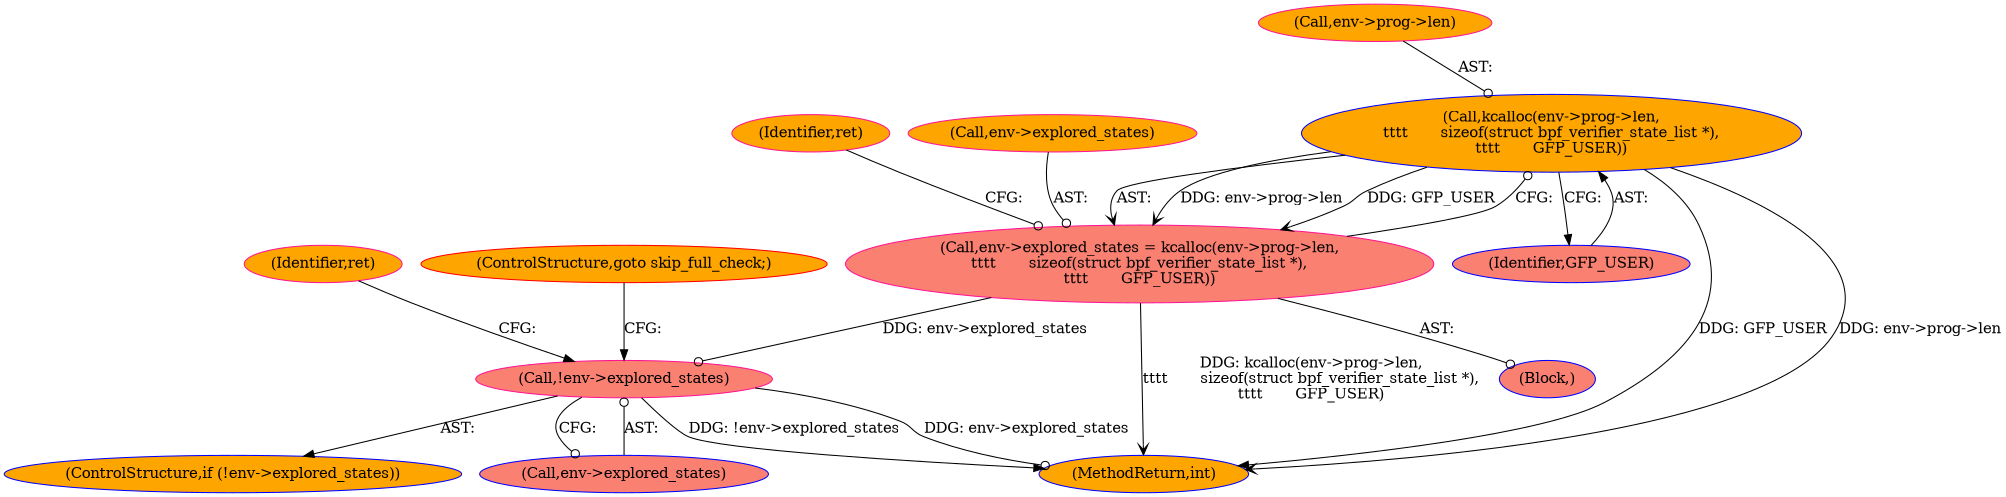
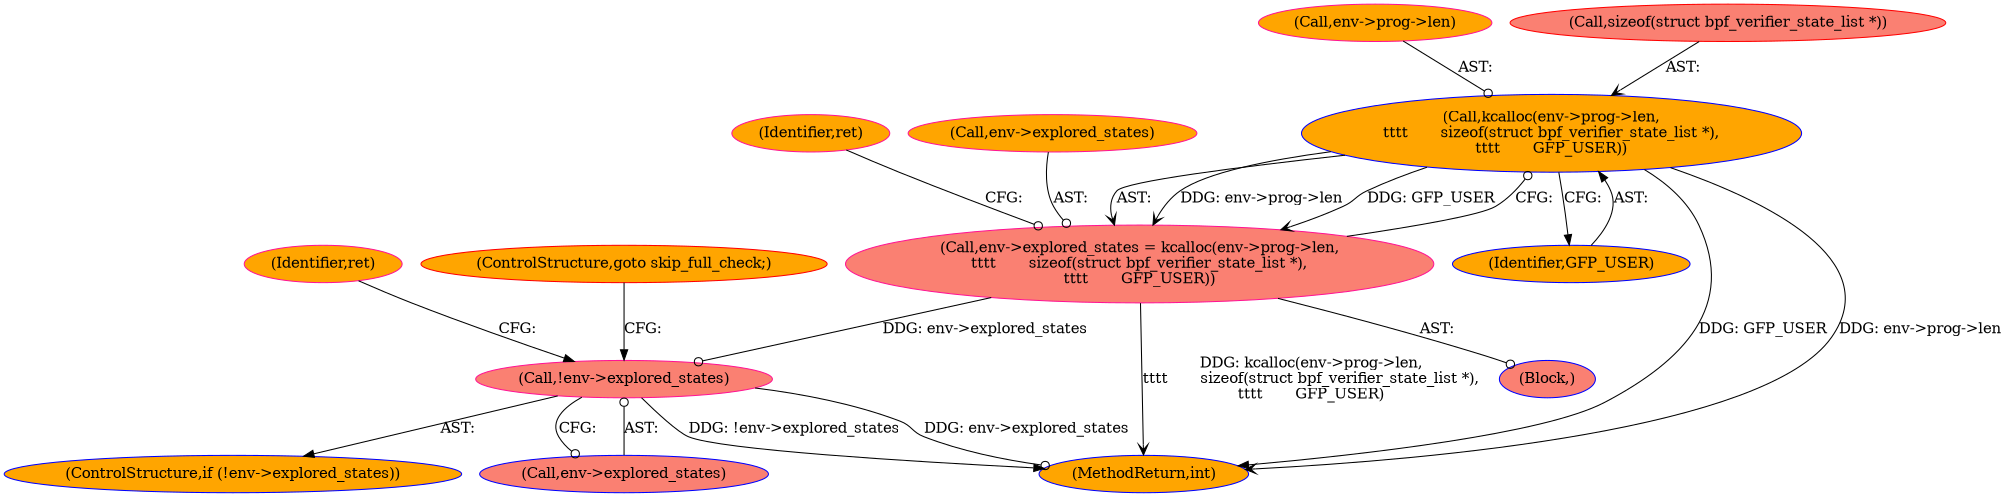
node "(Call,sizeof(struct bpf_verifier_state_list *))": added
node "(Identifier,GFP_USER)": fillcolor salmon -> orange
